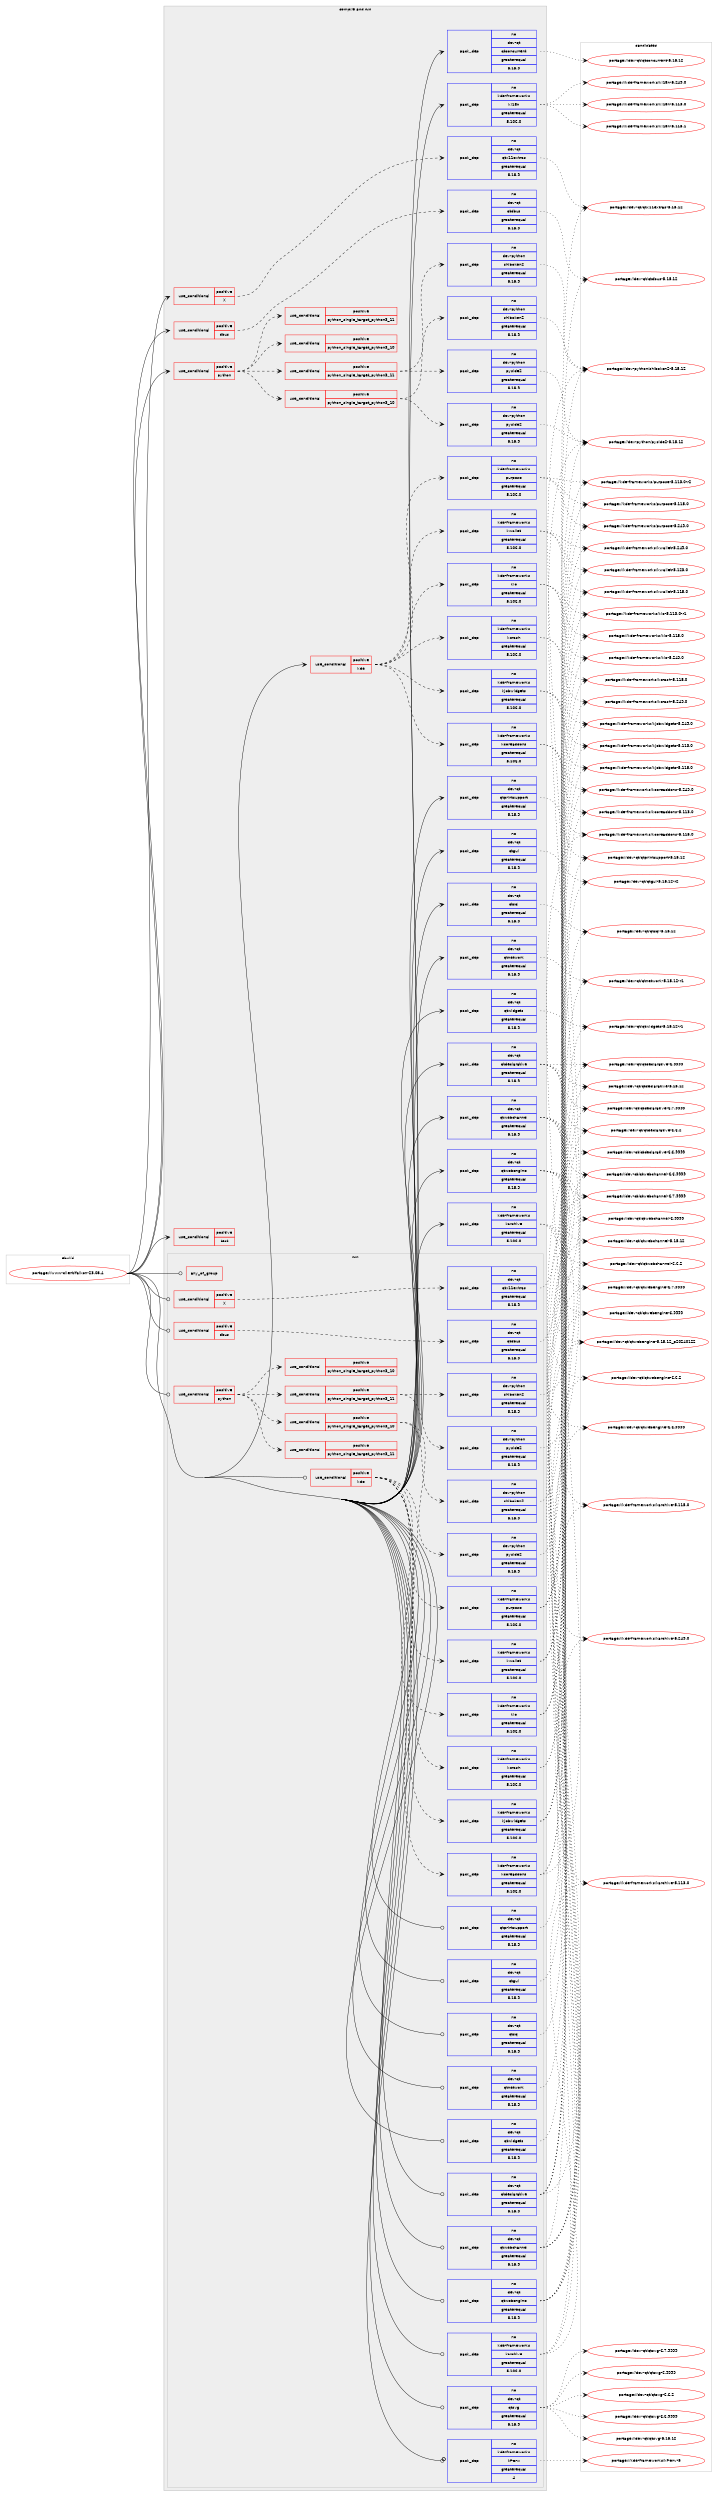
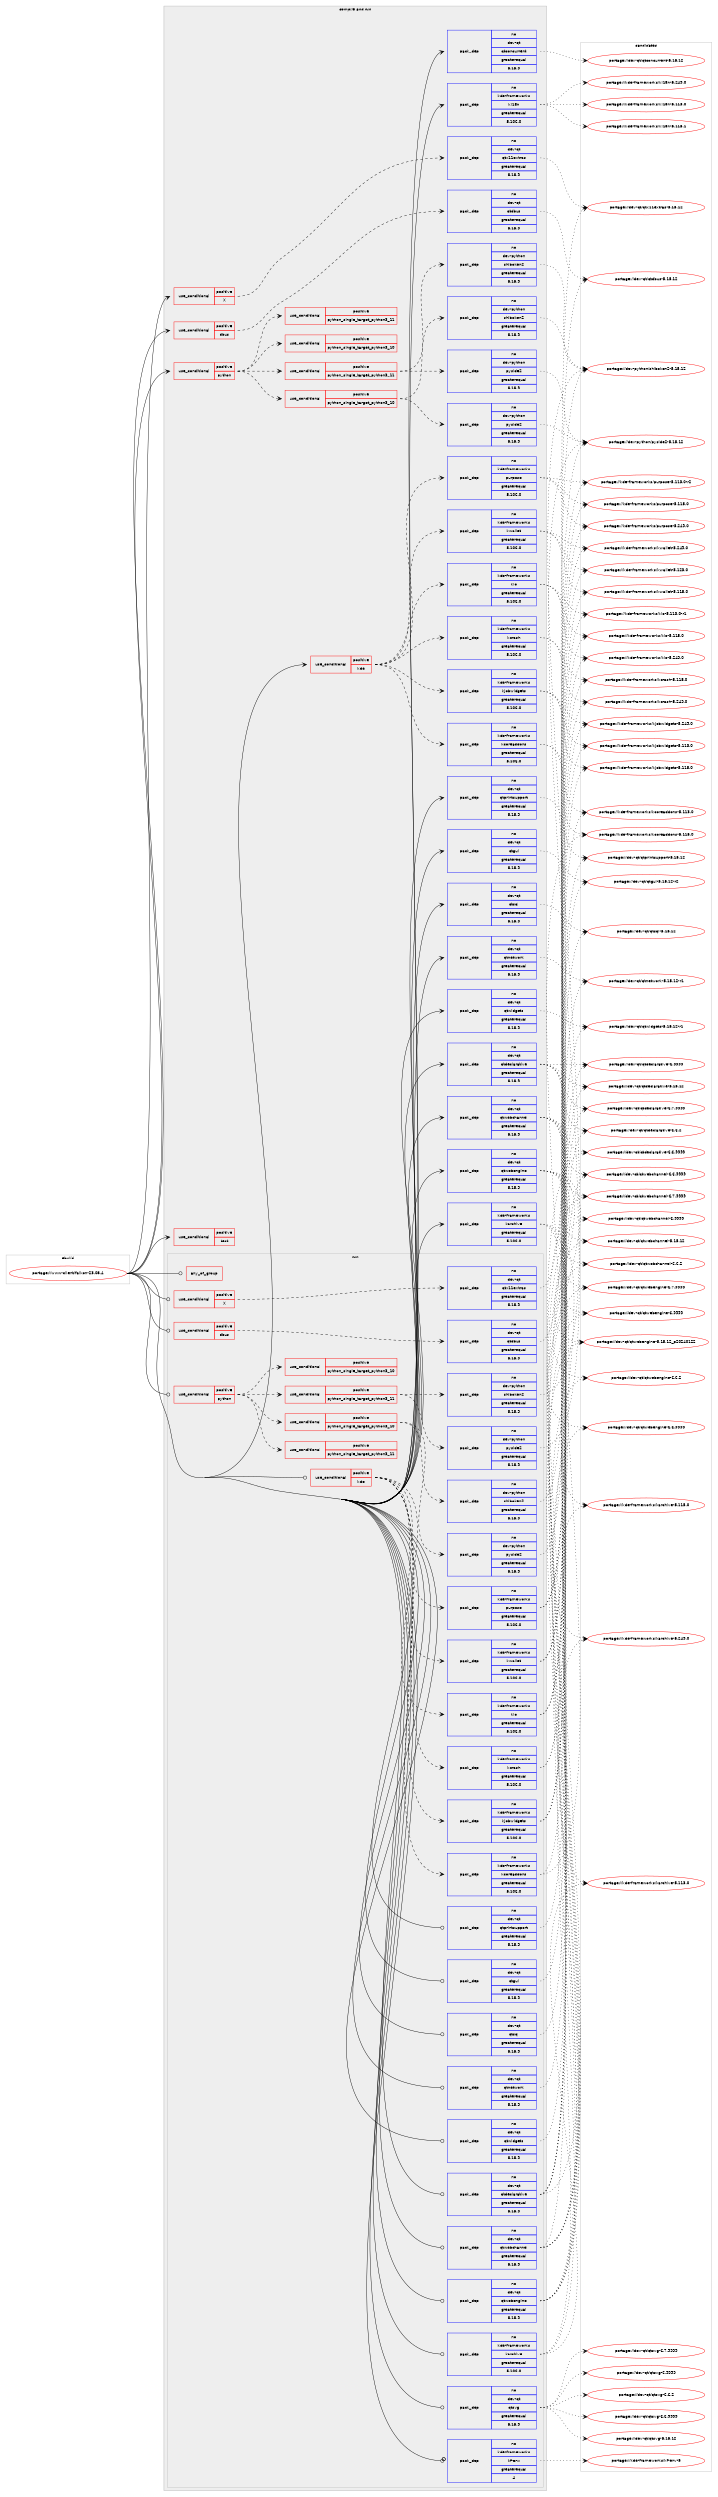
node "portage://kde-frameworks/kcoreaddons-5.249.0": removed
